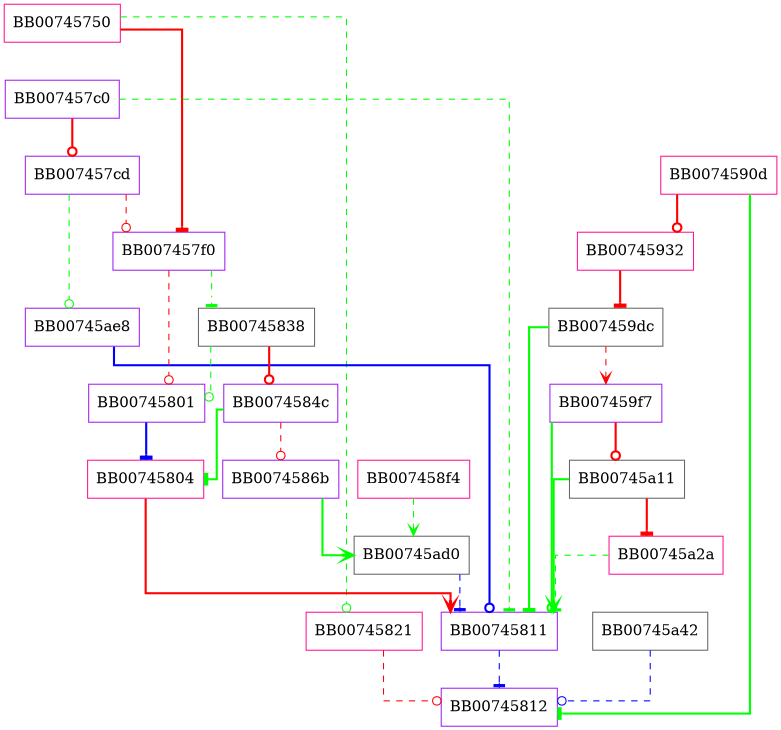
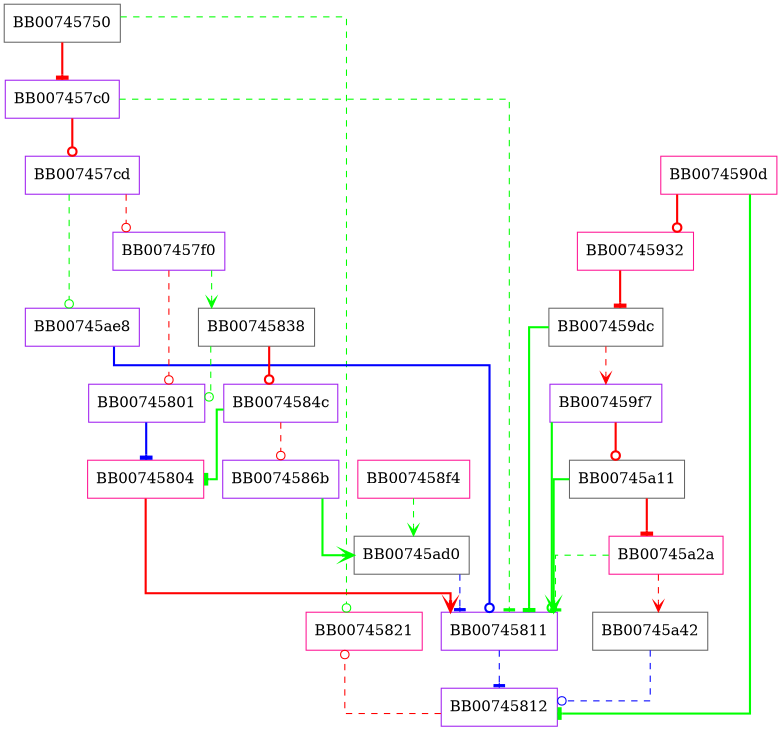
node "BB00745750": color deeppink -> gray40
edge "BB00745750" -> "BB007457f0": now "BB00745750" -> "BB007457c0"
edge "BB007457f0" -> "BB00745838": arrowhead tee -> vee
edge "BB00745a2a" -> "BB00745a42": added
edge "BB00745821" -> "BB00745812": reversed
